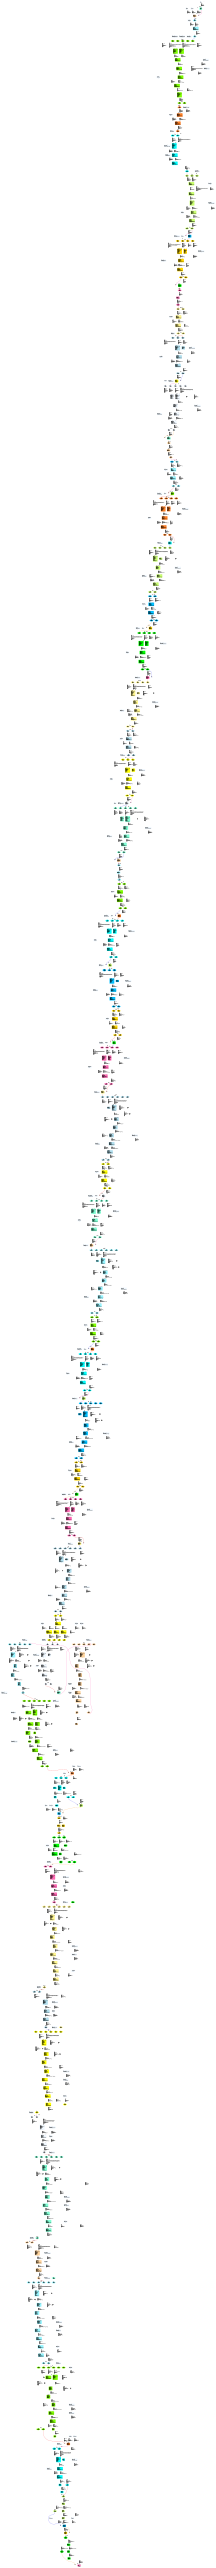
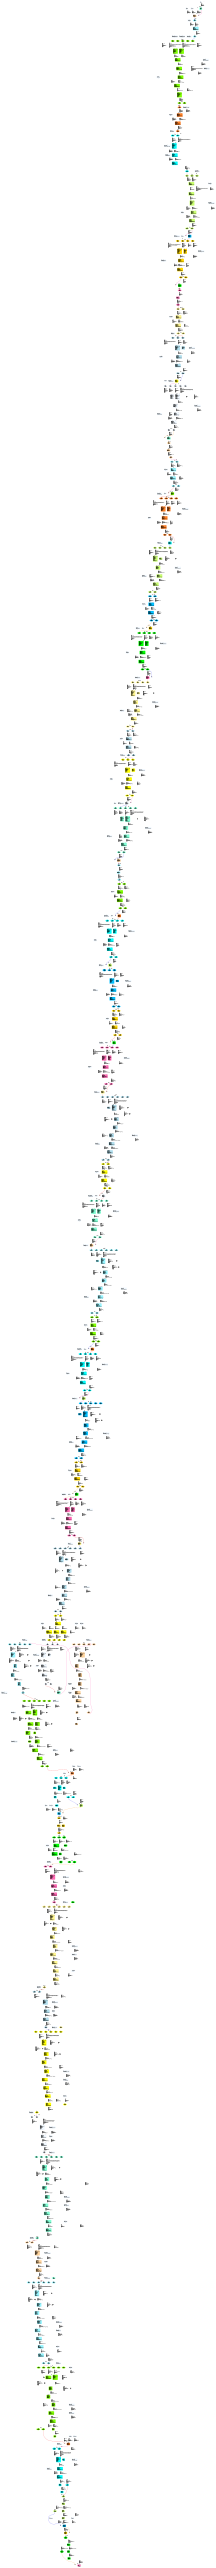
node "Dma in epoch=18. mem=16-> sw=16 axi port=0 STREAM_ENG_V2 2": fillcolor deepskyblue1 -> cadetblue1
